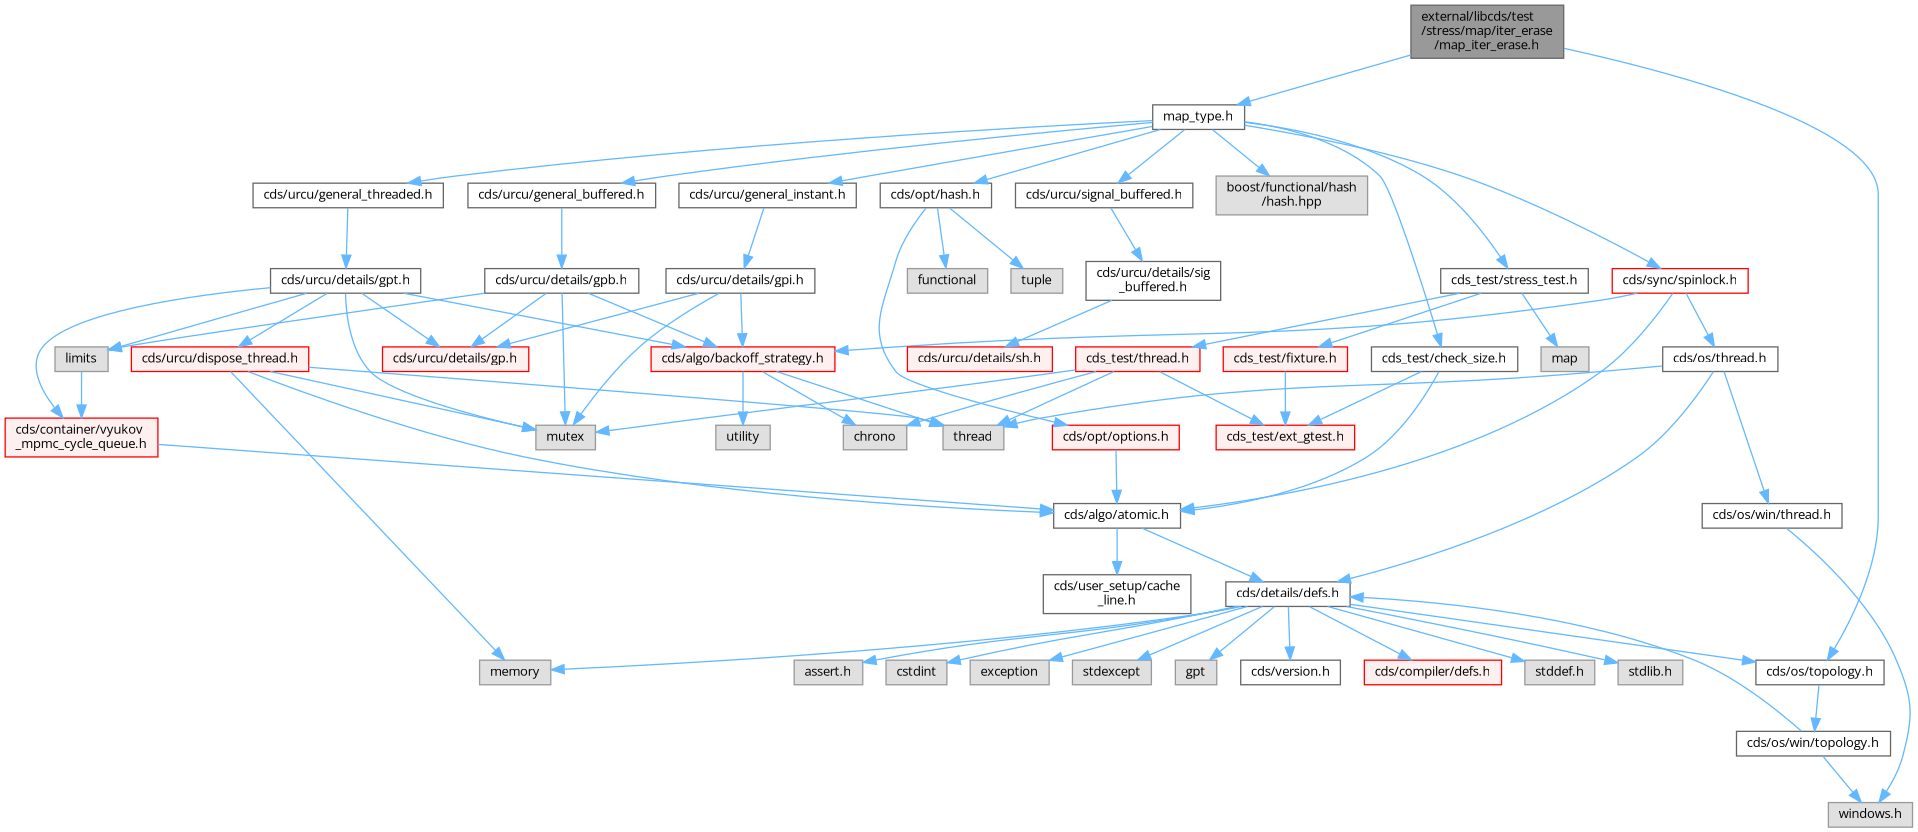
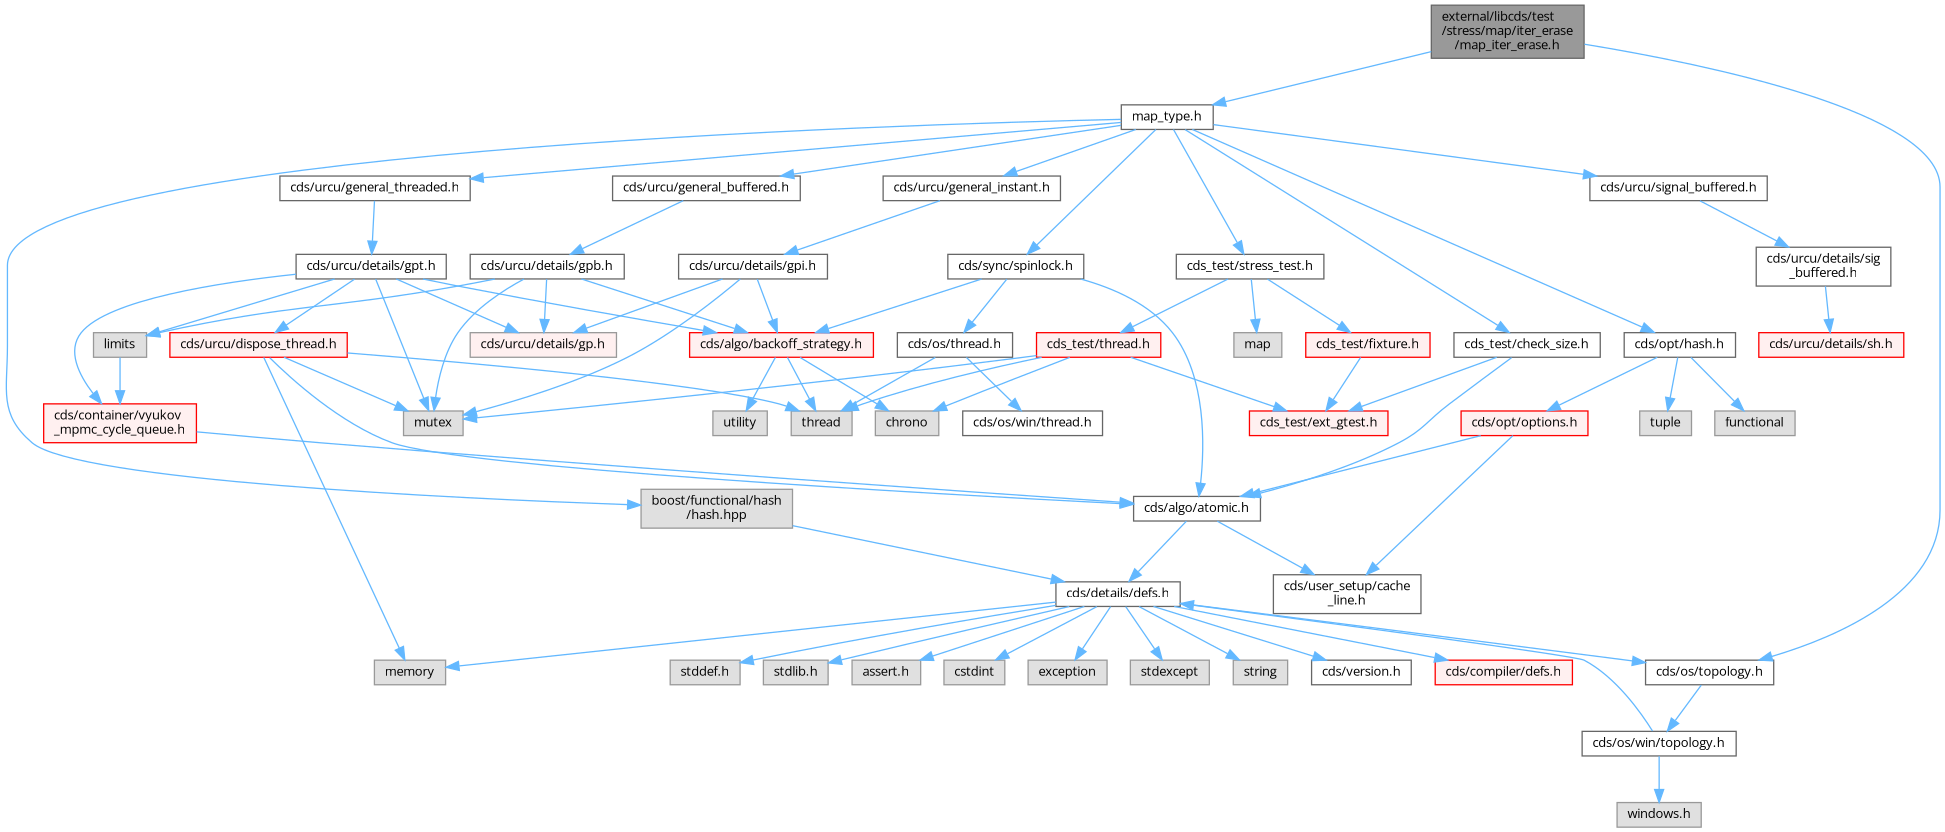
node "cds/sync/spinlock.h": color red -> grey40
node "cds/urcu/details/gp.h": color red -> grey60
edge "cds/opt/options.h" -> "cds/user_setup/cache _line.h": added
edge "cds/os/thread.h" -> "cds/details/defs.h": now "boost/functional/hash /hash.hpp" -> "cds/details/defs.h"
edge "cds/os/win/thread.h" -> "windows.h": removed
node "gpt": label "gpt" -> "string"
